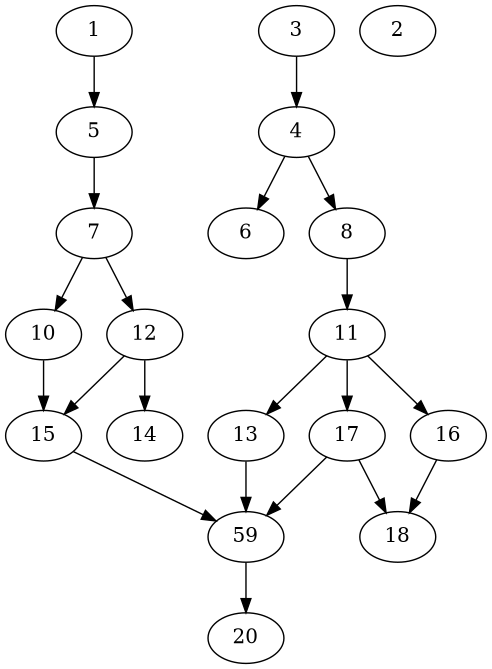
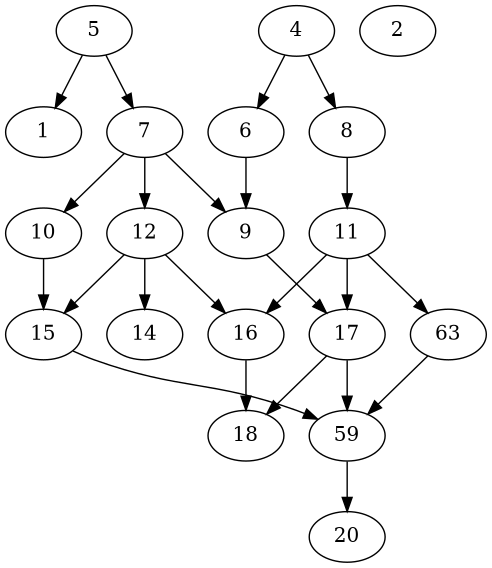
node "3": removed
edge "1" -> "5": reversed
node "9": added
edge "12" -> "16": added
node "13": label "13" -> "63"
